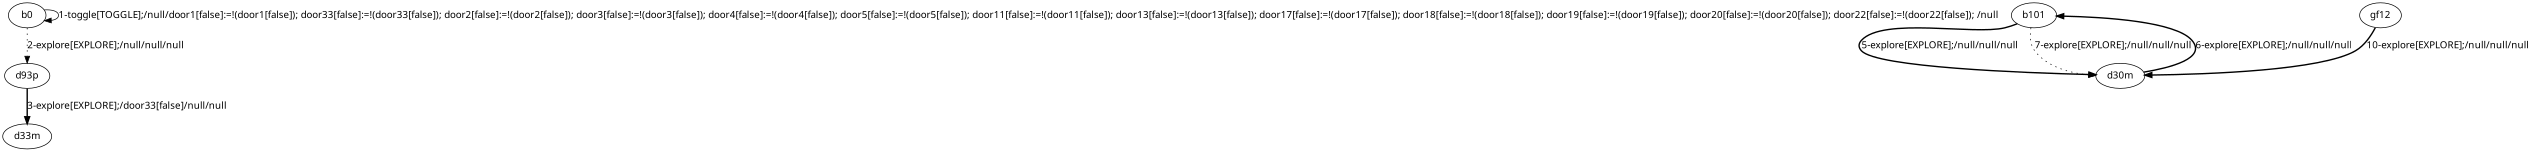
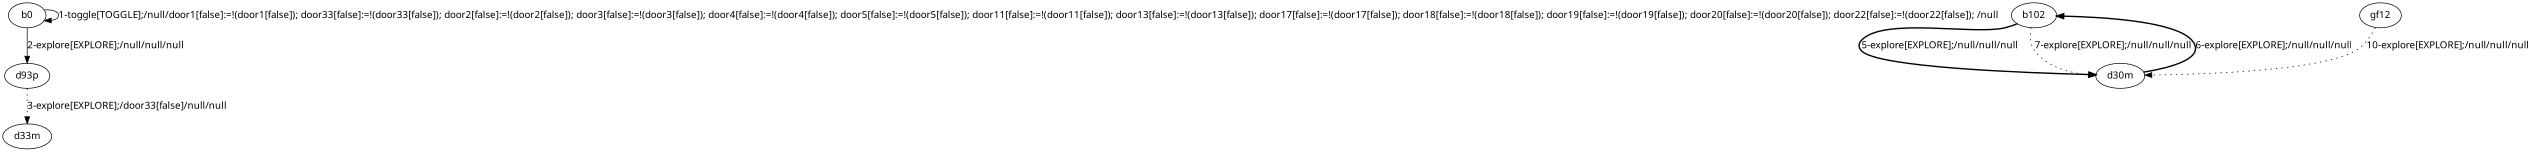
node "b101": label "b101" -> "b102"
edge "b0" -> "d93p": style dotted -> solid
edge "gf12" -> "d30m": style bold -> dotted
edge "d93p" -> "d33m": style bold -> dotted
